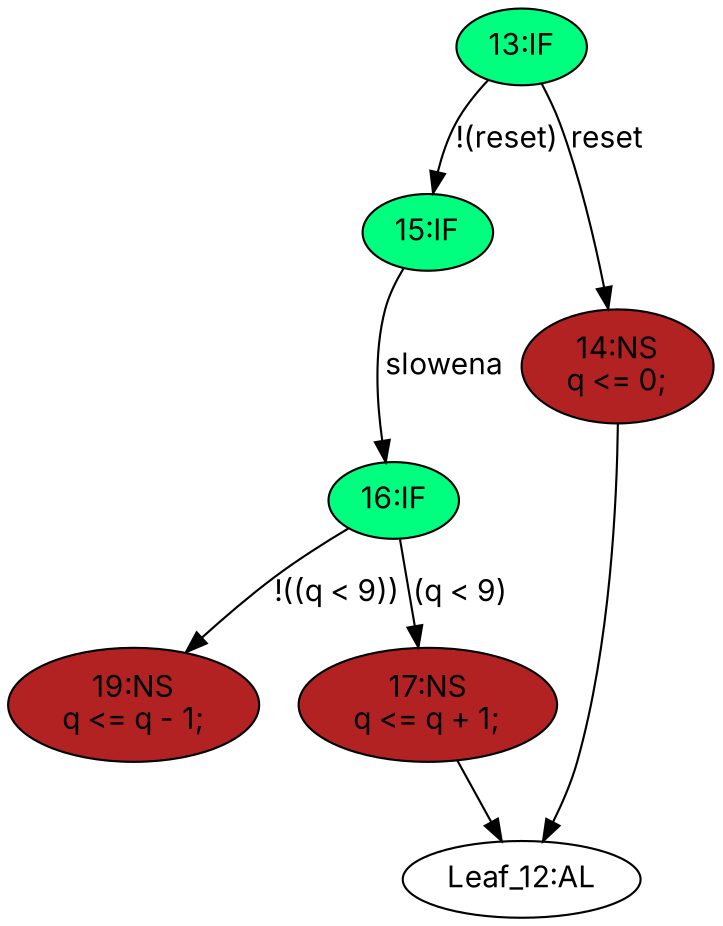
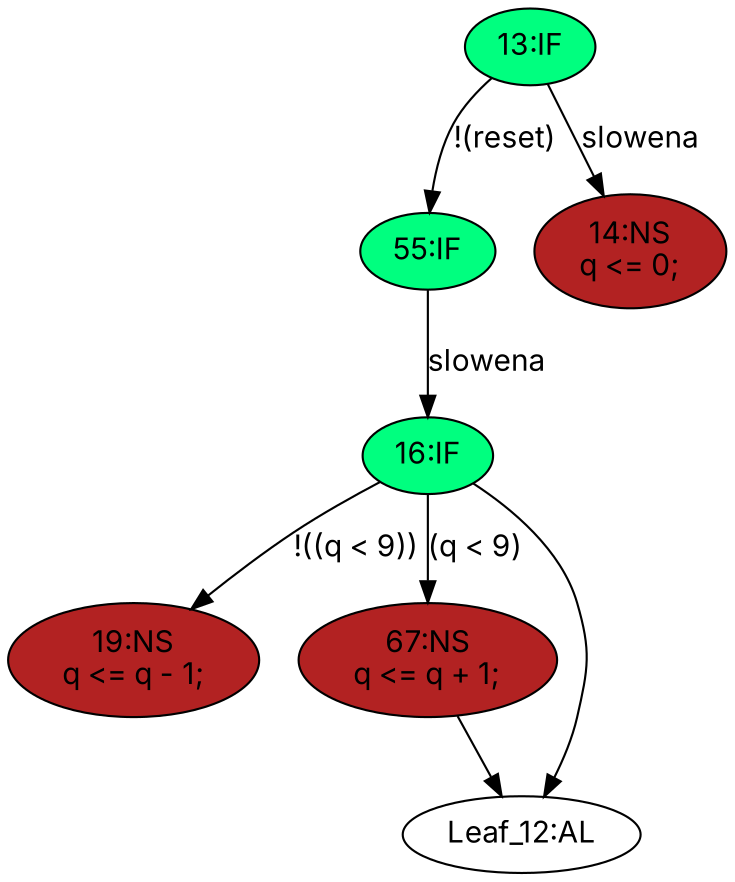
edge "13:IF" -> "14:NS q <= 0;": label "reset" -> "slowena"
node "15:IF": label "15:IF" -> "55:IF"
edge "14:NS q <= 0;" -> "Leaf_12:AL": now "16:IF" -> "Leaf_12:AL"
node "17:NS q <= q + 1;": label "17:NS q <= q + 1;" -> "67:NS q <= q + 1;"
